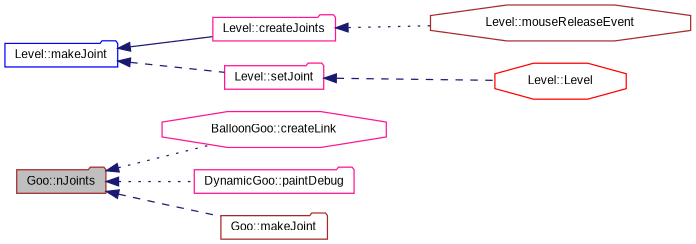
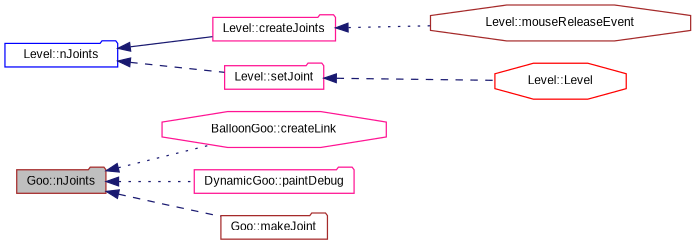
node "Level::makeJoint": label "Level::makeJoint" -> "Level::nJoints"
